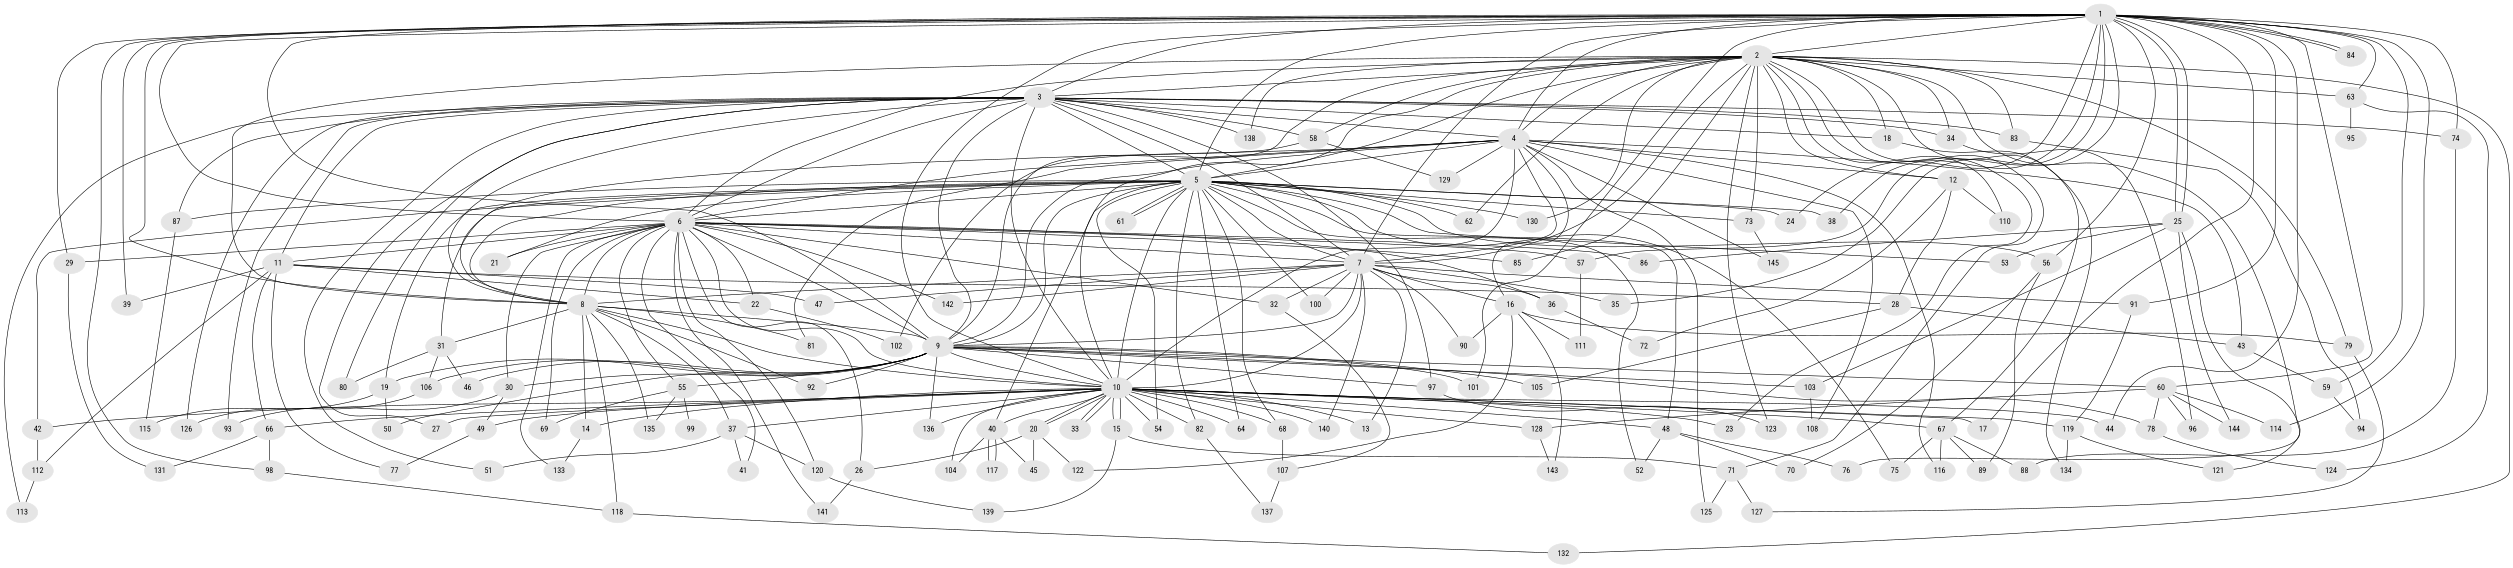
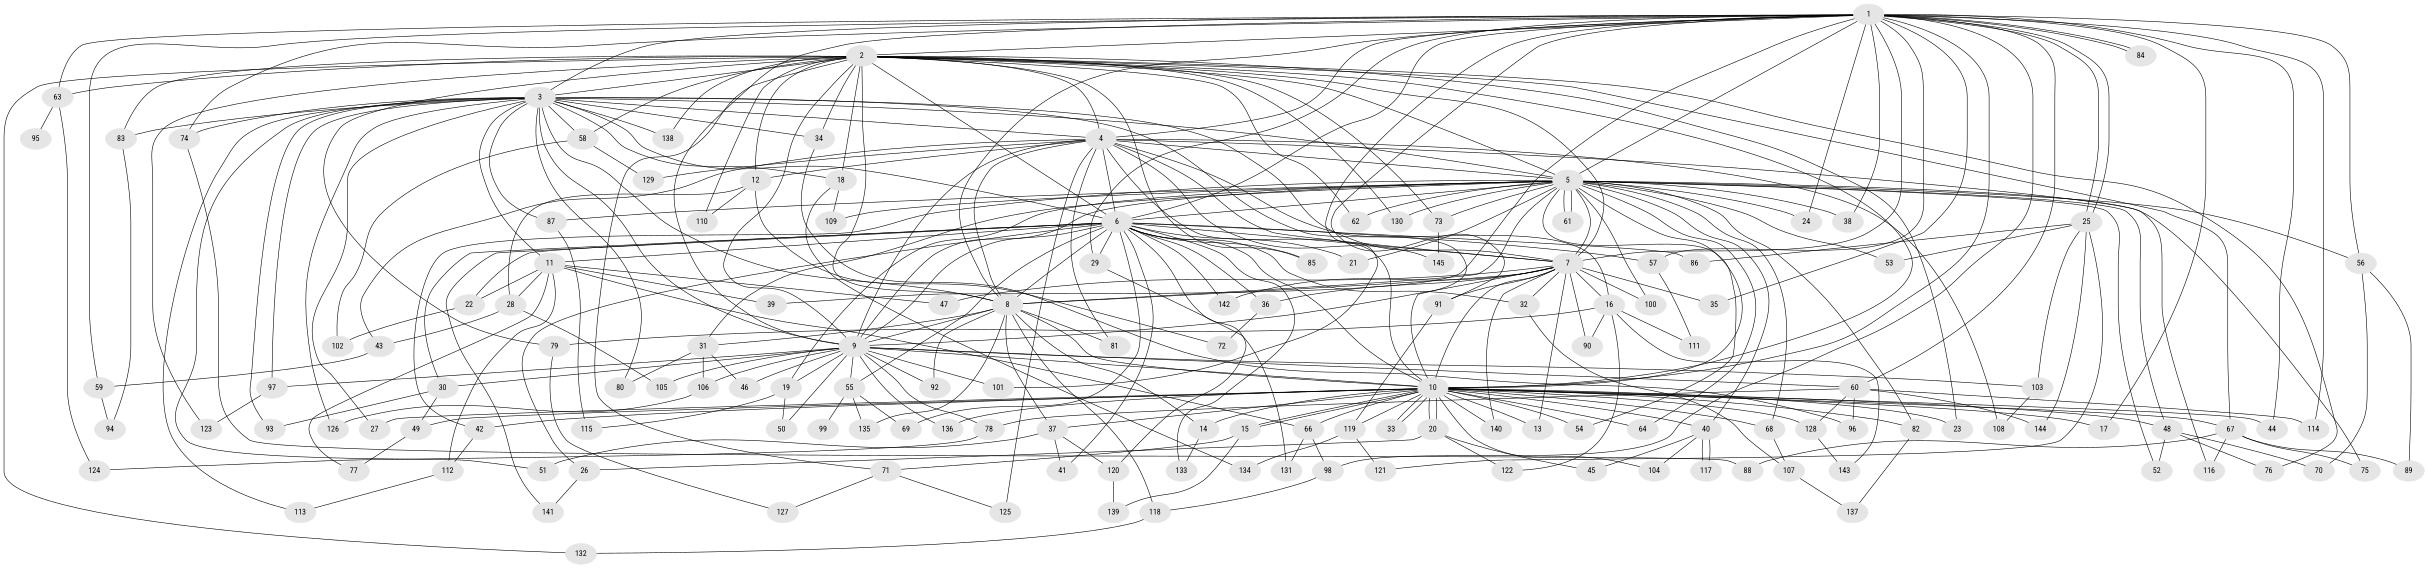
node "109": added
